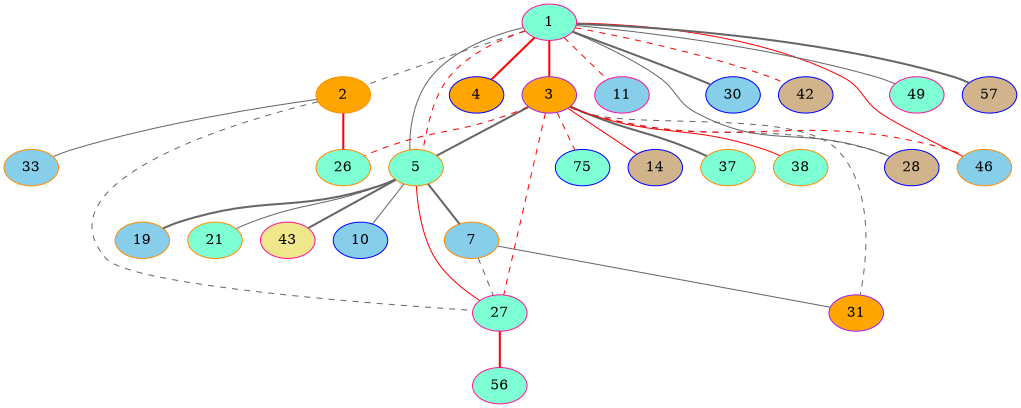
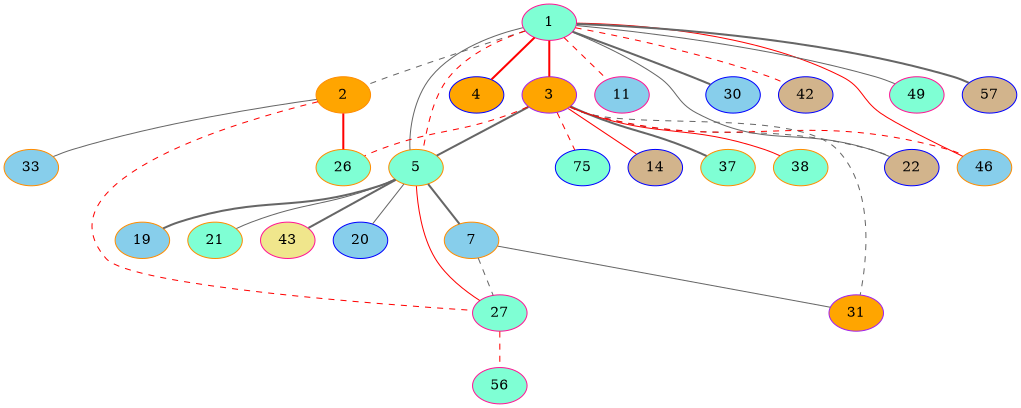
node "28": label "28" -> "22"
edge "3" -- "27": removed
node "10": label "10" -> "20"
edge "2" -- "27": color gray40 -> red
edge "27" -- "56": style bold -> dashed
